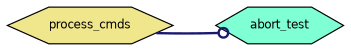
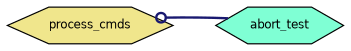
edge "process_cmds" -> "abort_test": reversed
